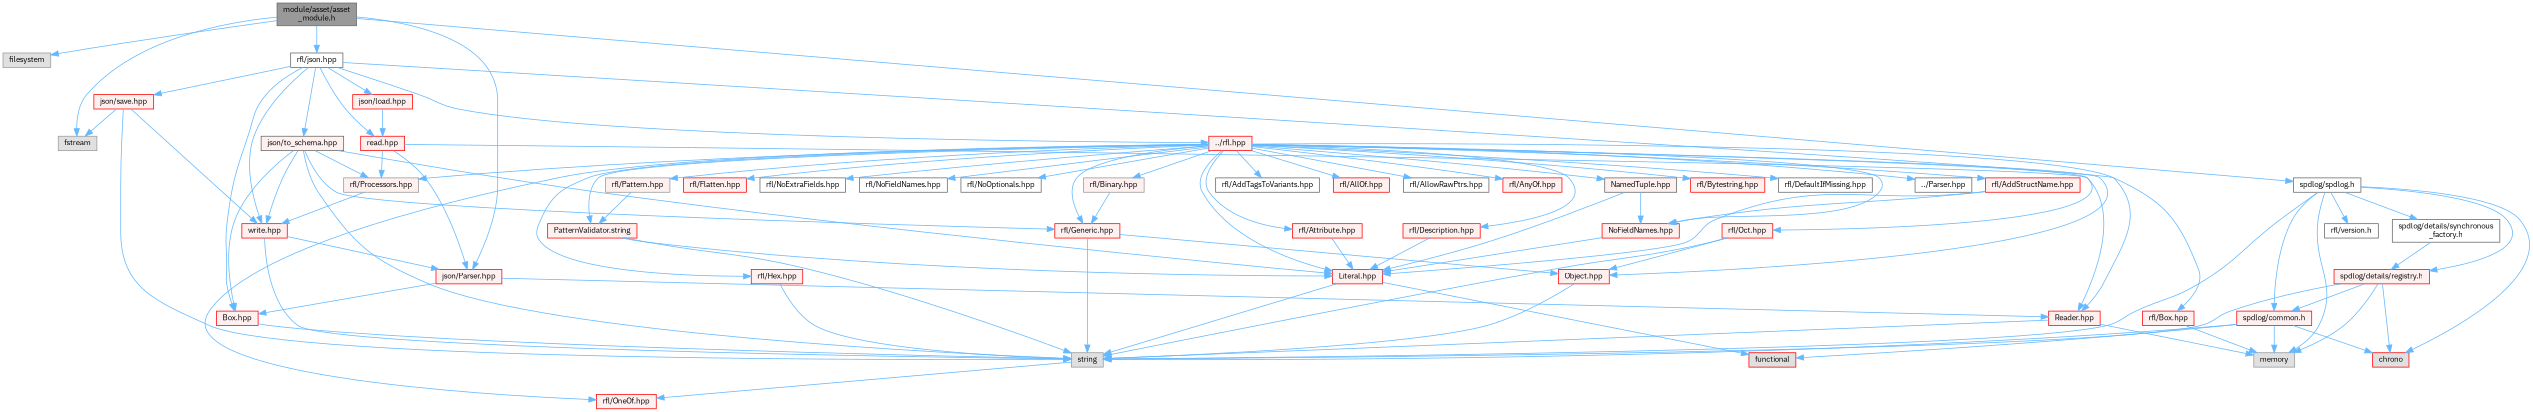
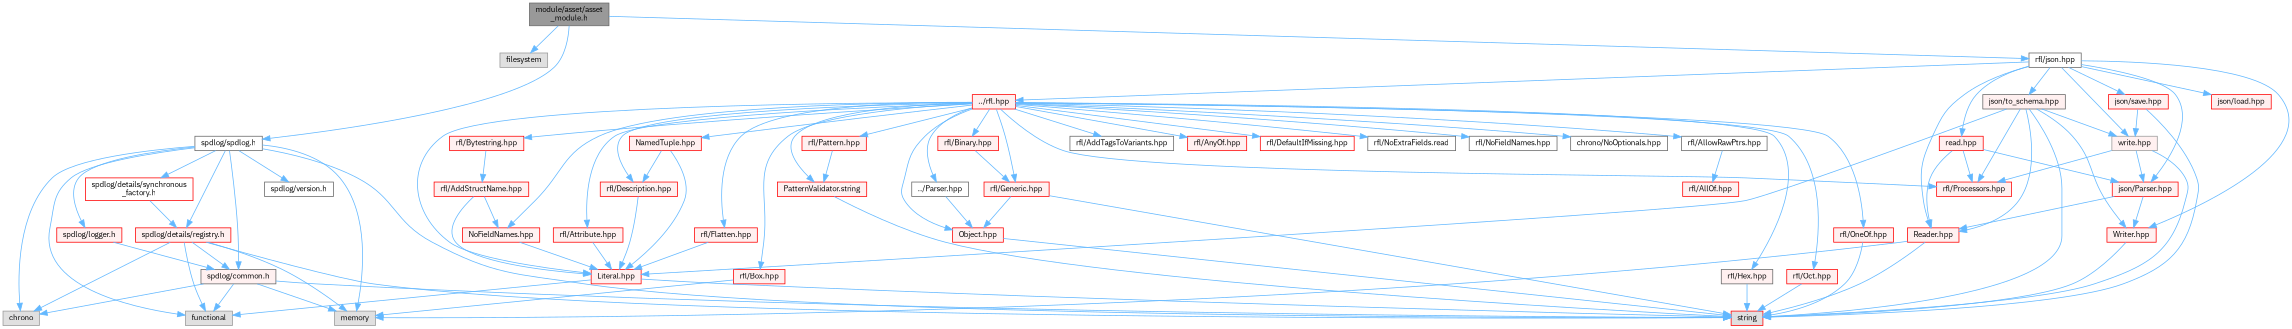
edge "module/asset/asset _module.h" -> "json/Parser.hpp": now "rfl/json.hpp" -> "json/Parser.hpp"
edge "json/load.hpp" -> "read.hpp": removed
node "fstream": removed
edge "../rfl.hpp" -> "rfl/AddStructName.hpp": now "rfl/Bytestring.hpp" -> "rfl/AddStructName.hpp"
edge "../rfl.hpp" -> "rfl/AllOf.hpp": now "rfl/AllowRawPtrs.hpp" -> "rfl/AllOf.hpp"
node "rfl/Processors.hpp": color grey60 -> red
node "rfl/Pattern.hpp": color grey60 -> red
node "rfl/NoExtraFields.hpp": label "rfl/NoExtraFields.hpp" -> "rfl/NoExtraFields.read"
node "rfl/NoOptionals.hpp": label "rfl/NoOptionals.hpp" -> "chrono/NoOptionals.hpp"
node "rfl/Binary.hpp": color grey60 -> red
node "NamedTuple.hpp": color grey40 -> red
node "rfl/DefaultIfMissing.hpp": color grey40 -> red
edge "NamedTuple.hpp" -> "NoFieldNames.hpp": now "NamedTuple.hpp" -> "rfl/Description.hpp"
edge "rfl/Processors.hpp" -> "write.hpp": reversed
edge "json/to_schema.hpp" -> "rfl/Generic.hpp": now "json/to_schema.hpp" -> "Reader.hpp"
edge "spdlog/spdlog.h" -> "functional": added
node "write.hpp": color red -> grey60
node "rfl/version.h": label "rfl/version.h" -> "spdlog/version.h"
node "spdlog/details/synchronous _factory.h": color grey40 -> red
node "spdlog/logger.h": added
edge "rfl/Oct.hpp" -> "Object.hpp": now "../Parser.hpp" -> "Object.hpp"
edge "PatternValidator.string" -> "Literal.hpp": now "rfl/Flatten.hpp" -> "Literal.hpp"
edge "spdlog/details/registry.h" -> "functional": added
node "rfl/Hex.hpp": color red -> grey40
node "Box.hpp": label "Box.hpp" -> "Writer.hpp"
node "spdlog/common.h": color red -> grey40
node "string": color grey60 -> red
node "functional": color red -> grey60
node "chrono": color red -> grey60
edge "string" -> "rfl/OneOf.hpp": reversed
